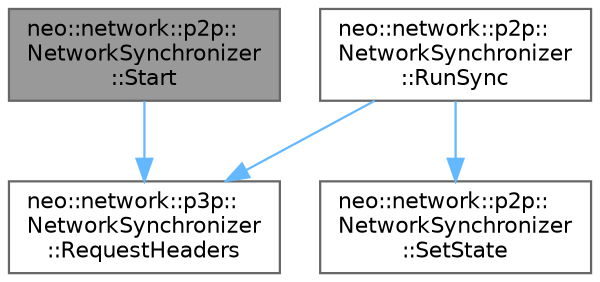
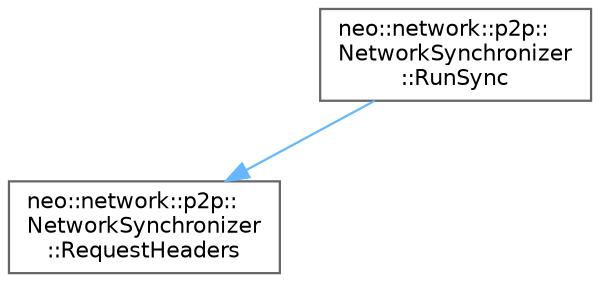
node "neo::network::p2p:: NetworkSynchronizer ::Start": removed
node "neo::network::p3p:: NetworkSynchronizer ::RequestHeaders": label "neo::network::p3p:: NetworkSynchronizer ::RequestHeaders" -> "neo::network::p2p:: NetworkSynchronizer ::RequestHeaders"
node "neo::network::p2p:: NetworkSynchronizer ::SetState": removed
